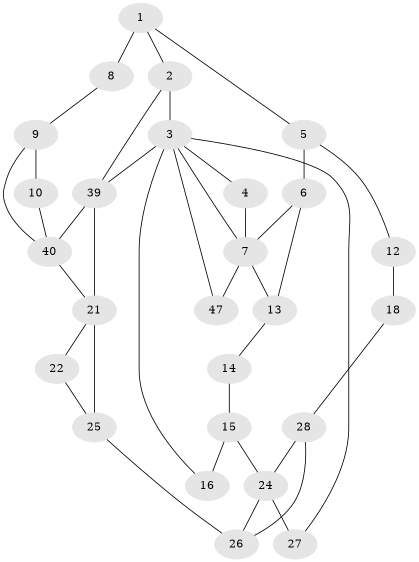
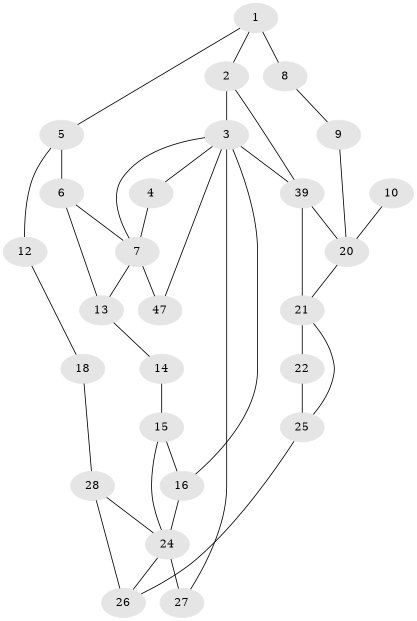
edge "9" -- "10": removed
node "40": label "40" -> "20"
edge "16" -- "24": added
